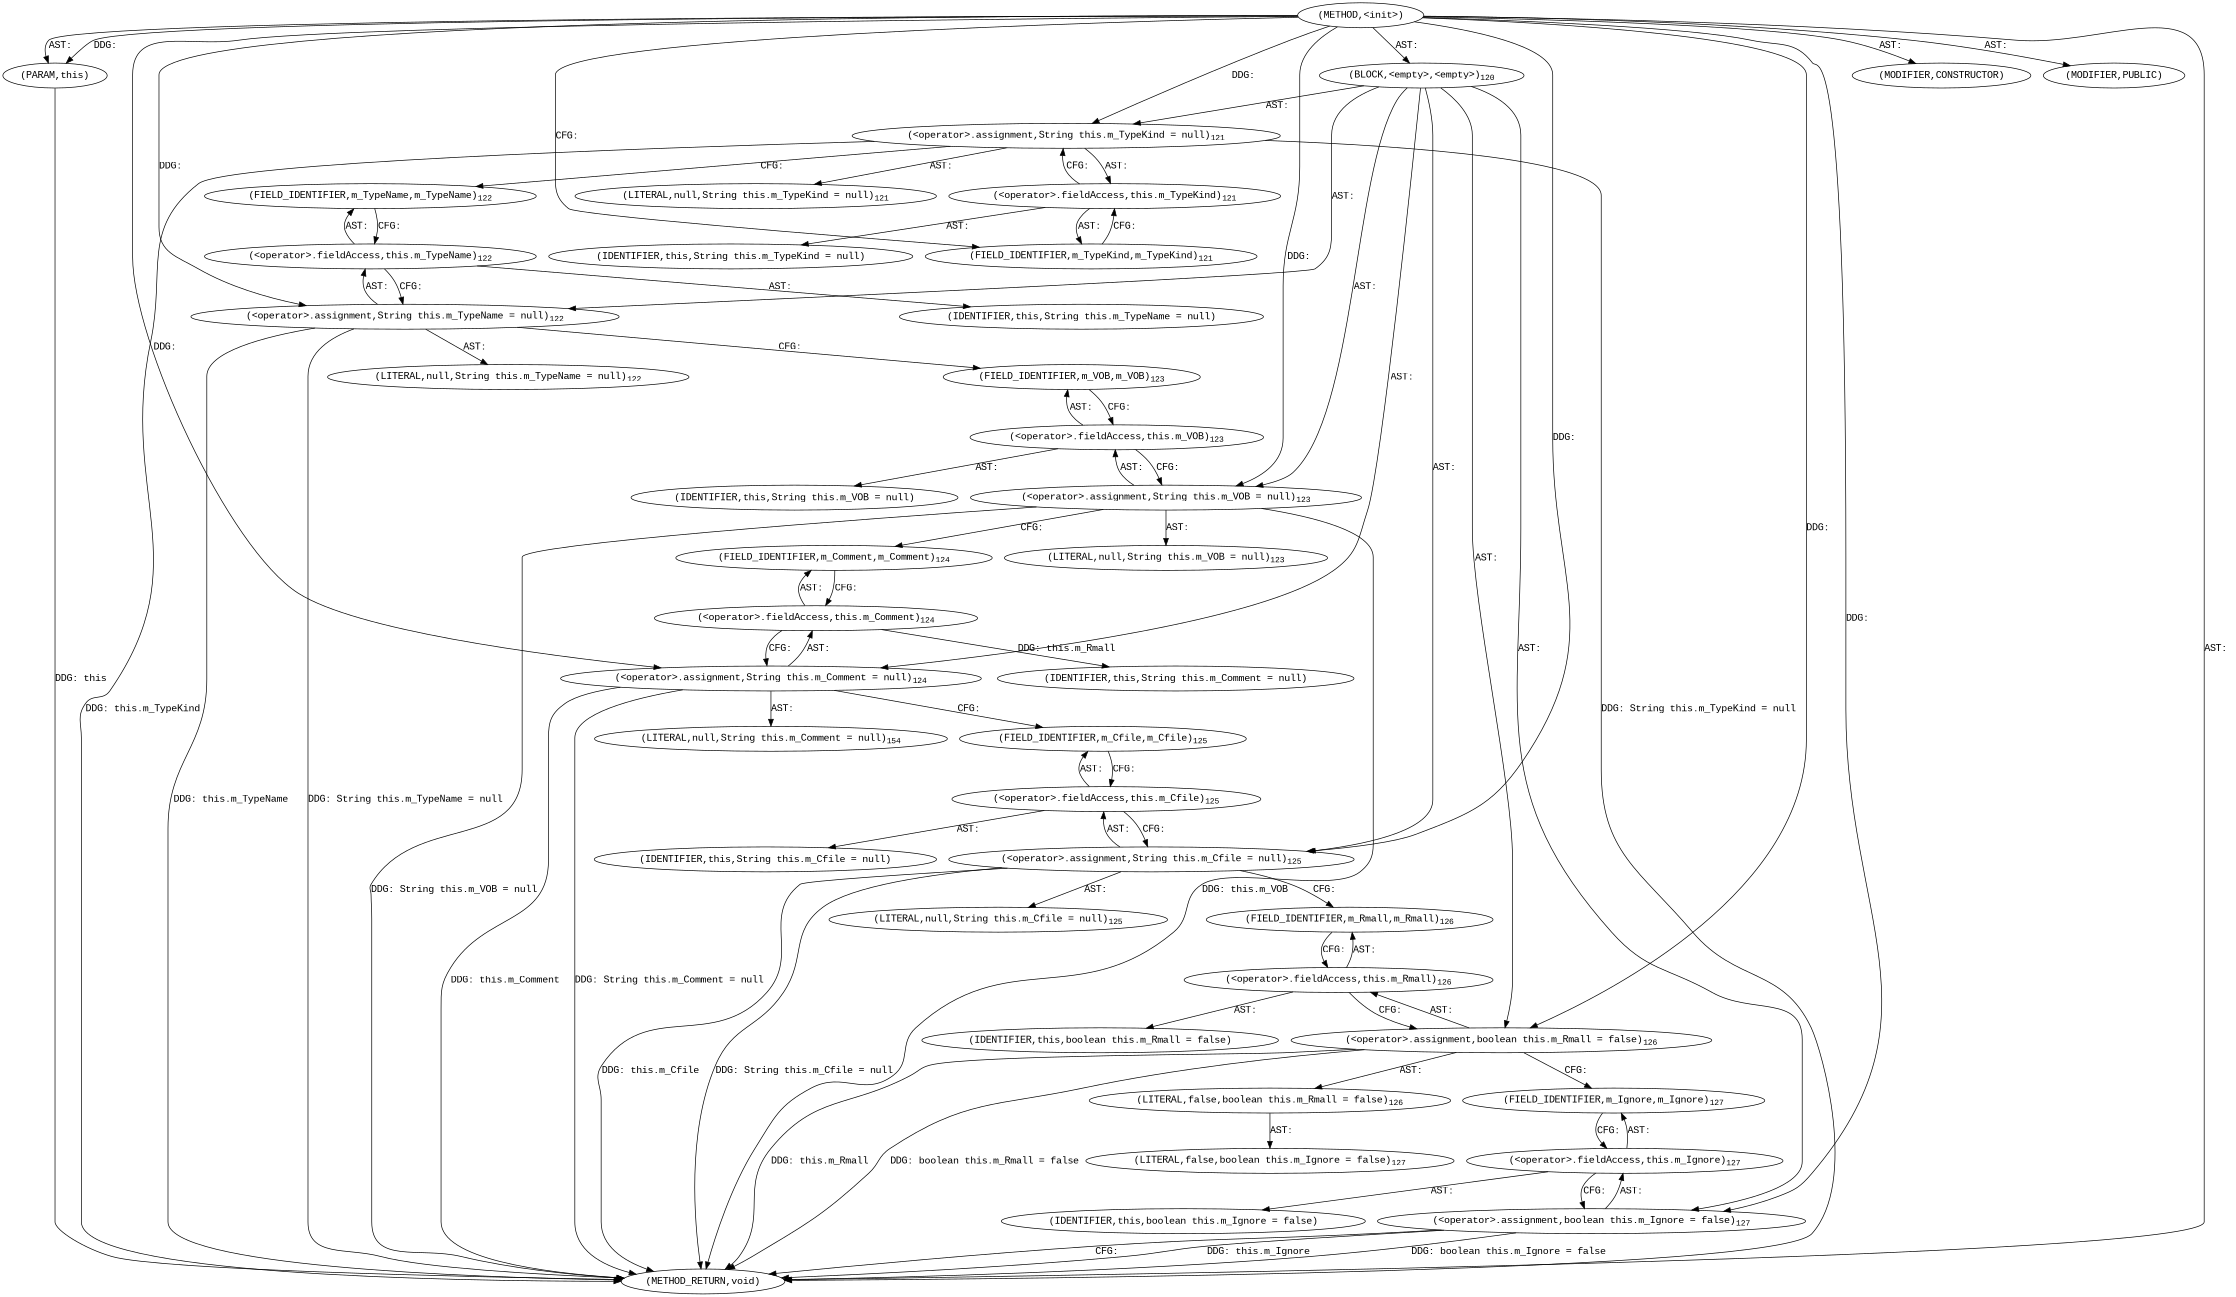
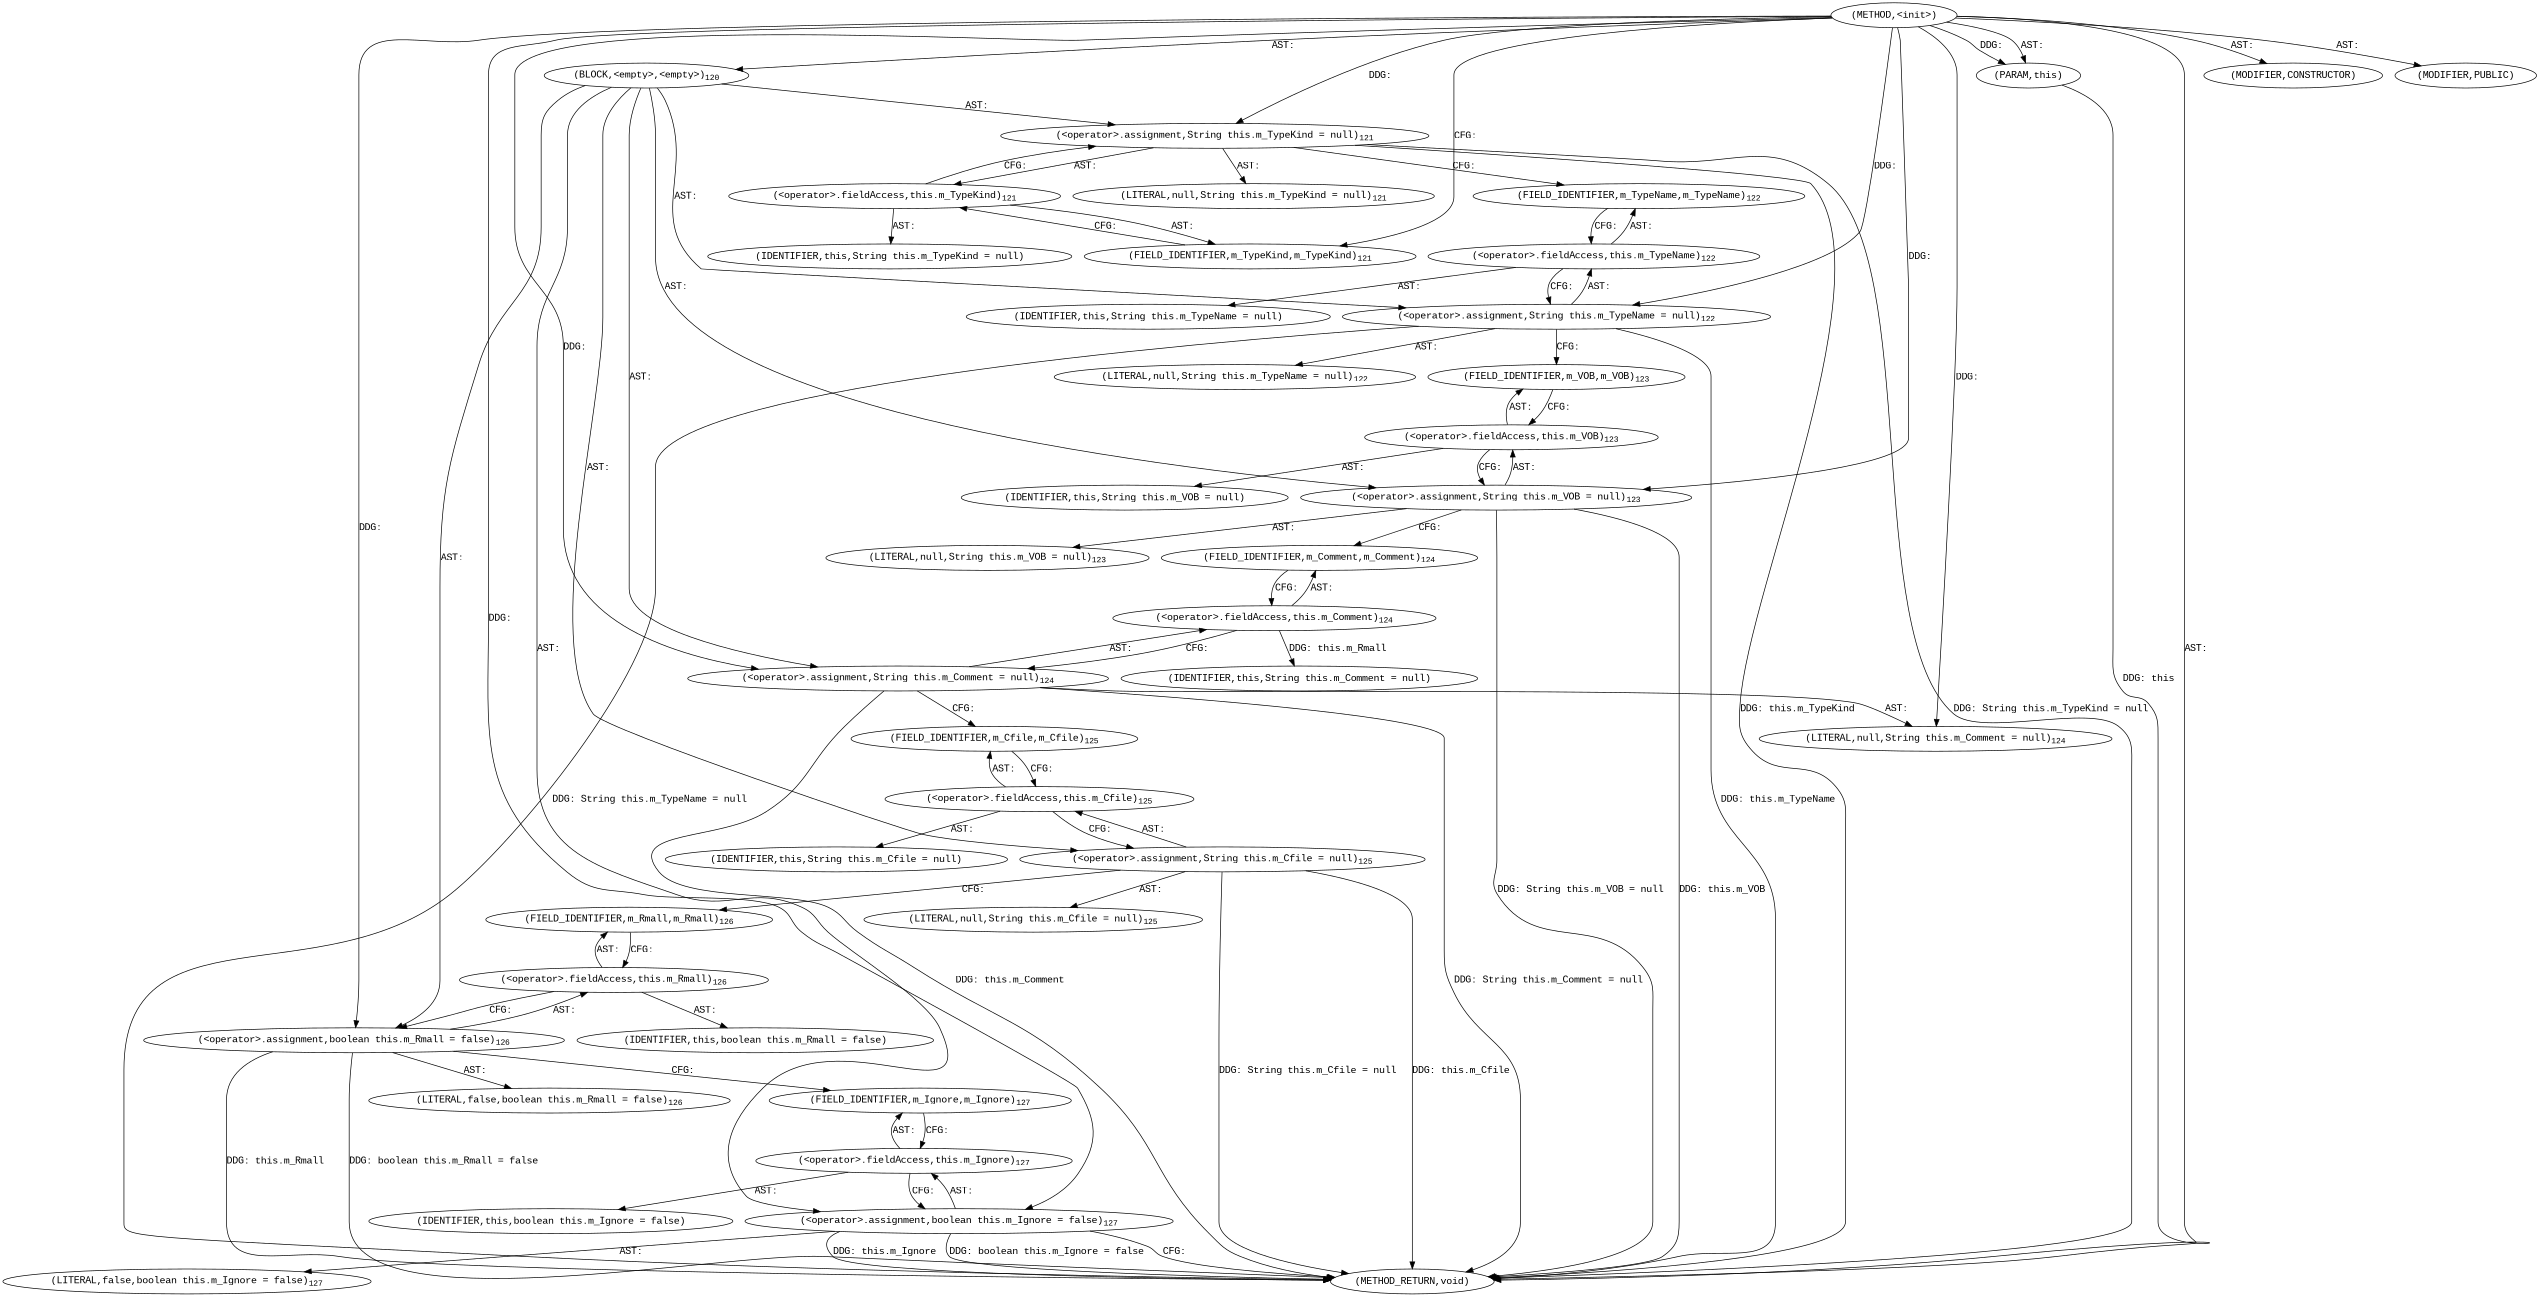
edge "(METHOD,<init>)" -> "(<operator>.assignment,String this.m_Cfile = null)": now "(METHOD,<init>)" -> "(LITERAL,null,String this.m_Comment = null)"
node "(LITERAL,null,String this.m_Comment = null)": text "154" -> "124"
edge "(LITERAL,false,boolean this.m_Rmall = false)" -> "(LITERAL,false,boolean this.m_Ignore = false)": now "(<operator>.assignment,boolean this.m_Ignore = false)" -> "(LITERAL,false,boolean this.m_Ignore = false)"
